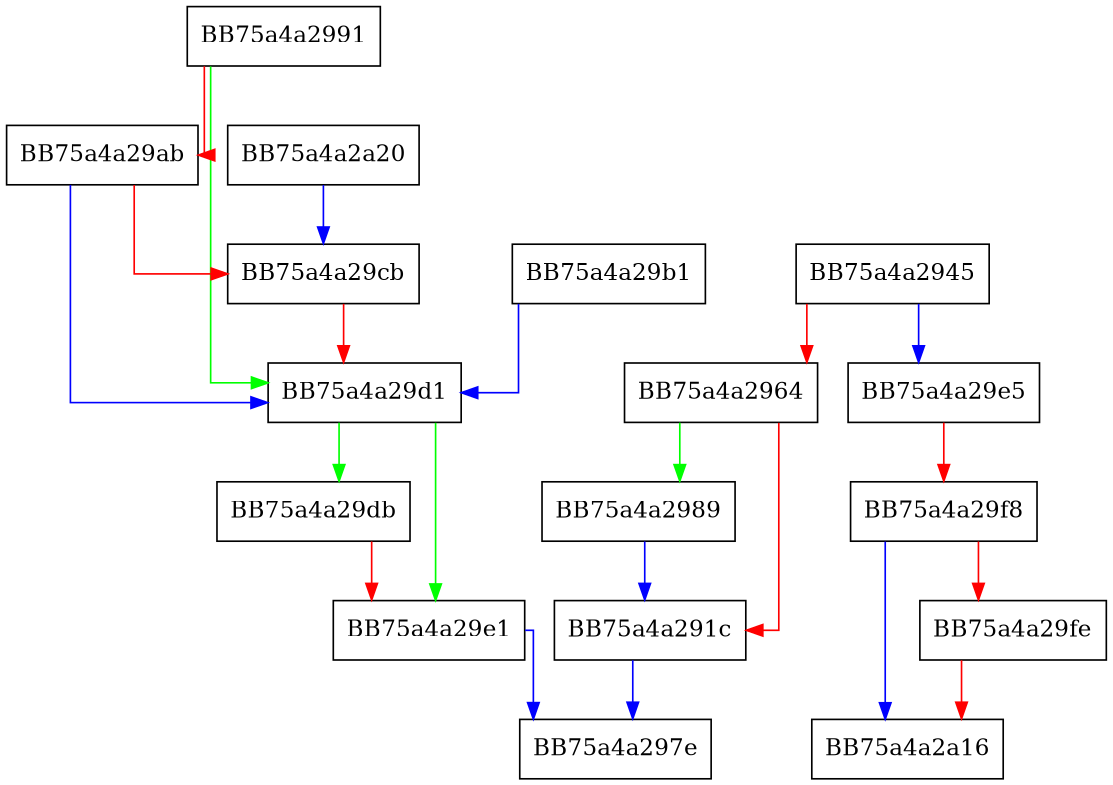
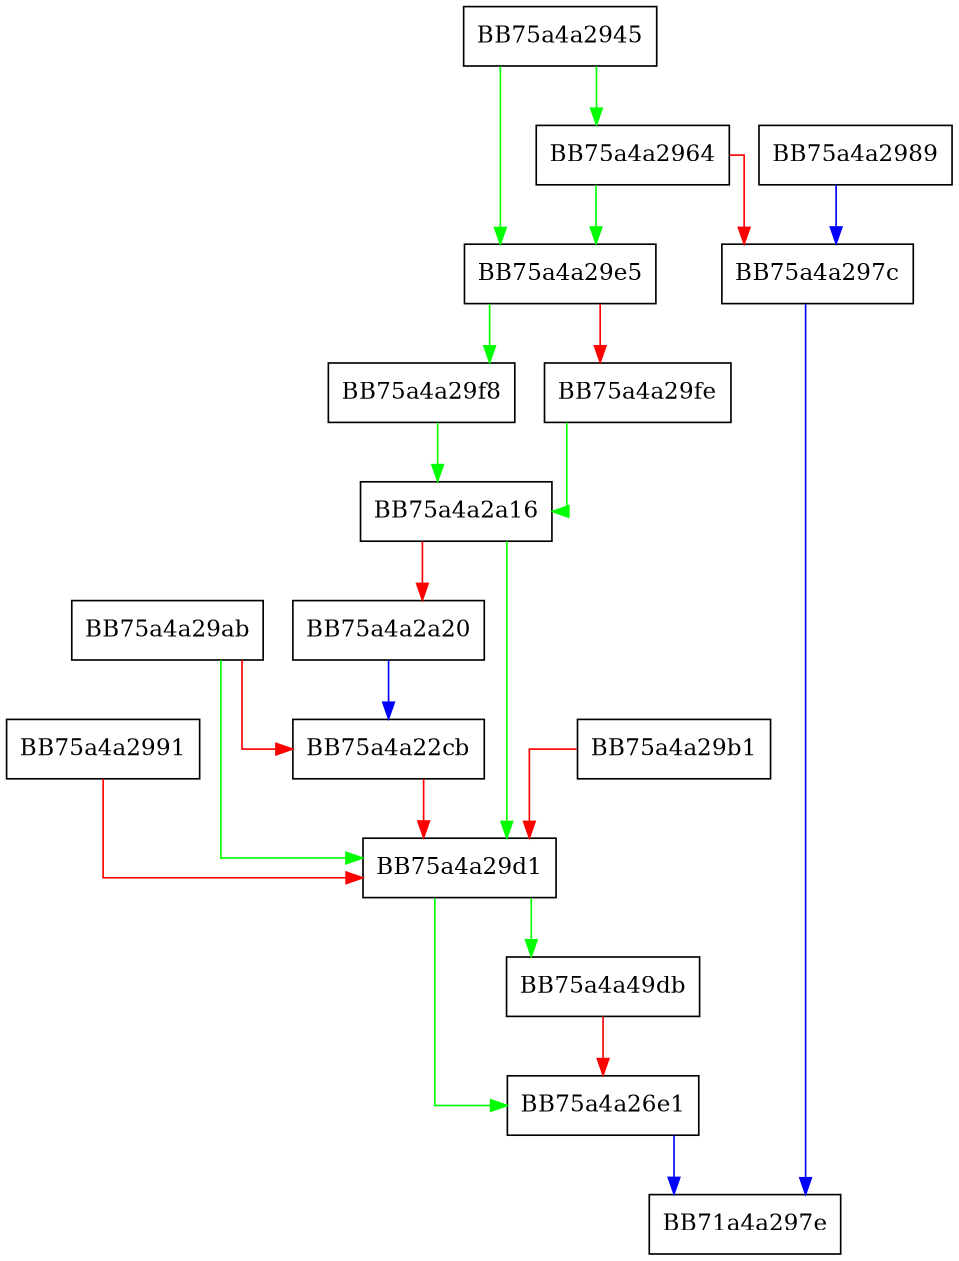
edge "BB75a4a2991" -> "BB75a4a29ab": removed
edge "BB75a4a2991" -> "BB75a4a29d1": color green -> red
node "BB75a4a29cb": label "BB75a4a29cb" -> "BB75a4a22cb"
edge "BB75a4a2945" -> "BB75a4a2964": color red -> green
edge "BB75a4a2945" -> "BB75a4a29e5": color blue -> green
edge "BB75a4a29b1" -> "BB75a4a29d1": color blue -> red
edge "BB75a4a29ab" -> "BB75a4a29d1": color blue -> green
edge "BB75a4a2964" -> "BB75a4a2989": now "BB75a4a2964" -> "BB75a4a29e5"
edge "BB75a4a29e5" -> "BB75a4a29f8": color red -> green
node "BB75a4a29db": label "BB75a4a29db" -> "BB75a4a49db"
edge "BB75a4a2a16" -> "BB75a4a2a20": added
edge "BB75a4a29f8" -> "BB75a4a29fe": now "BB75a4a29e5" -> "BB75a4a29fe"
edge "BB75a4a29f8" -> "BB75a4a2a16": color blue -> green
node "BB75a4a29e1": label "BB75a4a29e1" -> "BB75a4a26e1"
node "BB75a4a291c": label "BB75a4a291c" -> "BB75a4a297c"
edge "BB75a4a2a16" -> "BB75a4a29d1": added
edge "BB75a4a29fe" -> "BB75a4a2a16": color red -> green
node "BB75a4a297e": label "BB75a4a297e" -> "BB71a4a297e"
